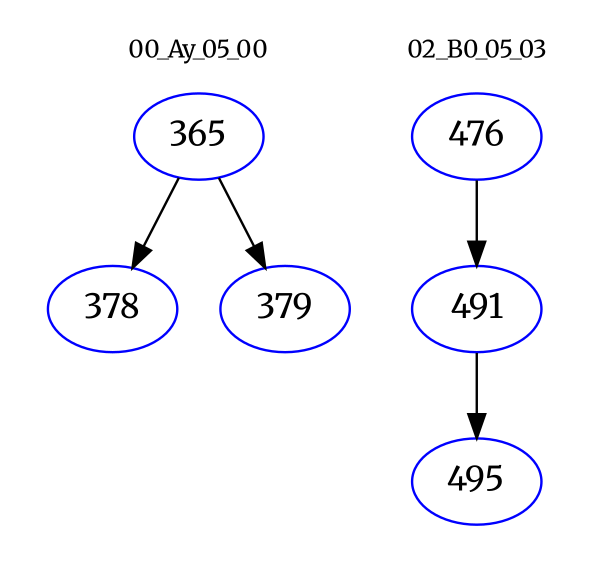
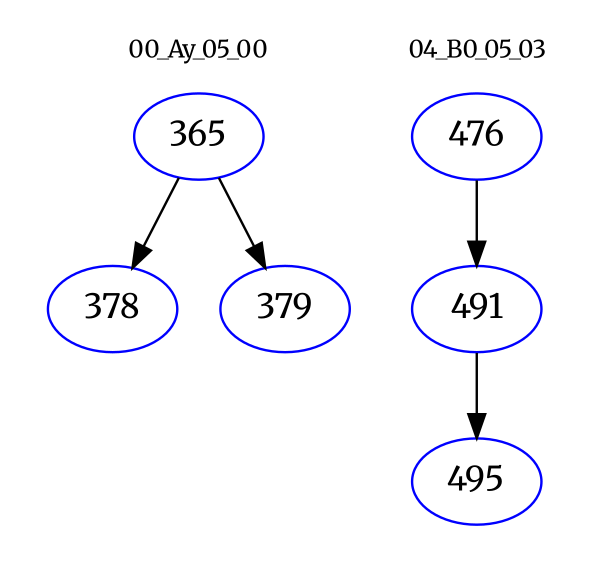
cluster "02_B0_05_03": label "02_B0_05_03" -> "04_B0_05_03"
